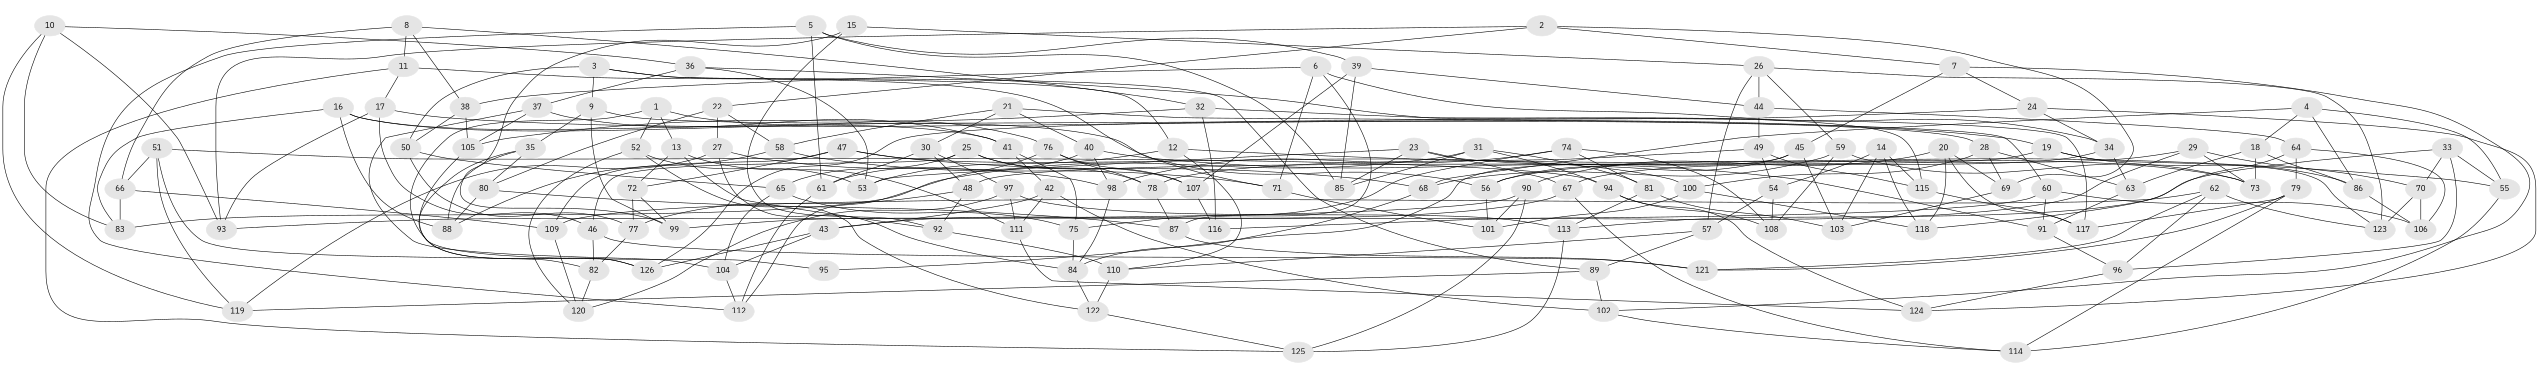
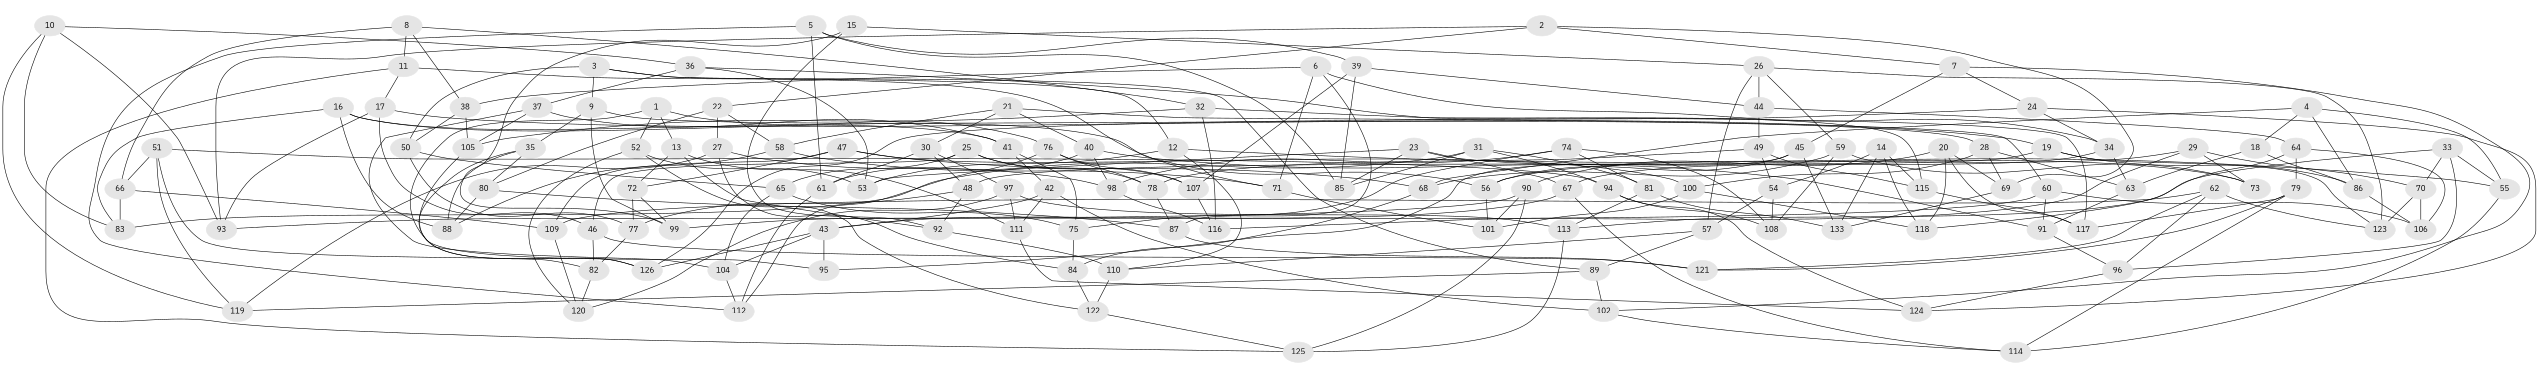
edge "18" -- "73": removed
node "103": label "103" -> "133"
edge "98" -- "84": now "98" -- "116"
edge "43" -- "95": added
